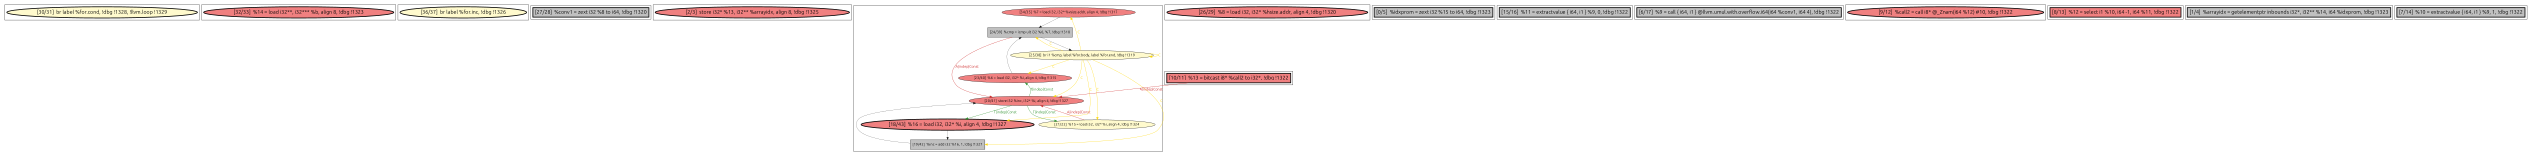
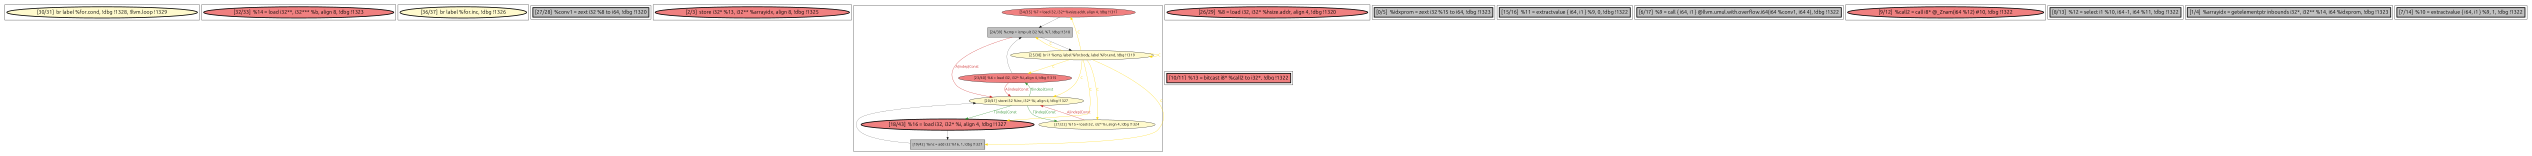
node "[8/13]  %12 = select i1 %10, i64 -1, i64 %11, !dbg !1322": fillcolor lightcoral -> grey
edge "[10/11]  %13 = bitcast i8* %call2 to i32*, !dbg !1322" -> "[20/41]  store i32 %inc, i32* %i, align 4, !dbg !1327": now "[23/40]  %6 = load i32, i32* %i, align 4, !dbg !1315" -> "[20/41]  store i32 %inc, i32* %i, align 4, !dbg !1327"
node "[20/41]  store i32 %inc, i32* %i, align 4, !dbg !1327": fillcolor lightcoral -> lemonchiffon
